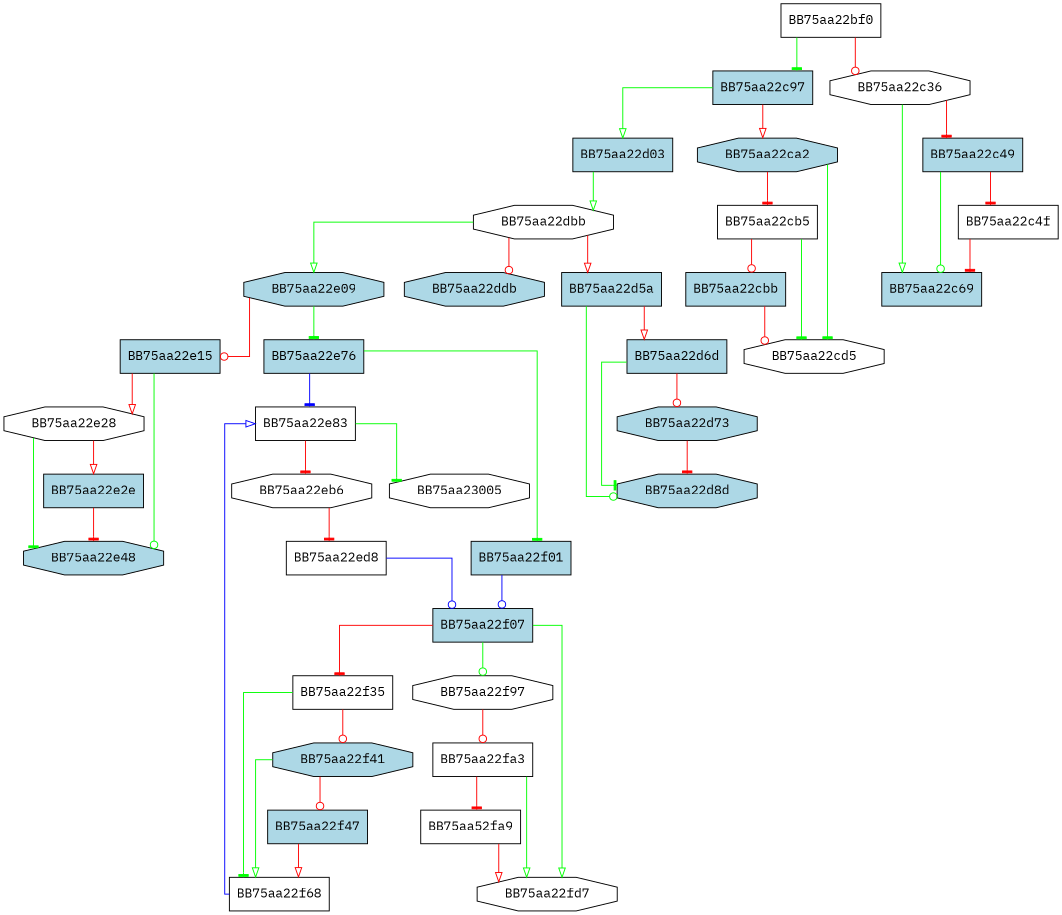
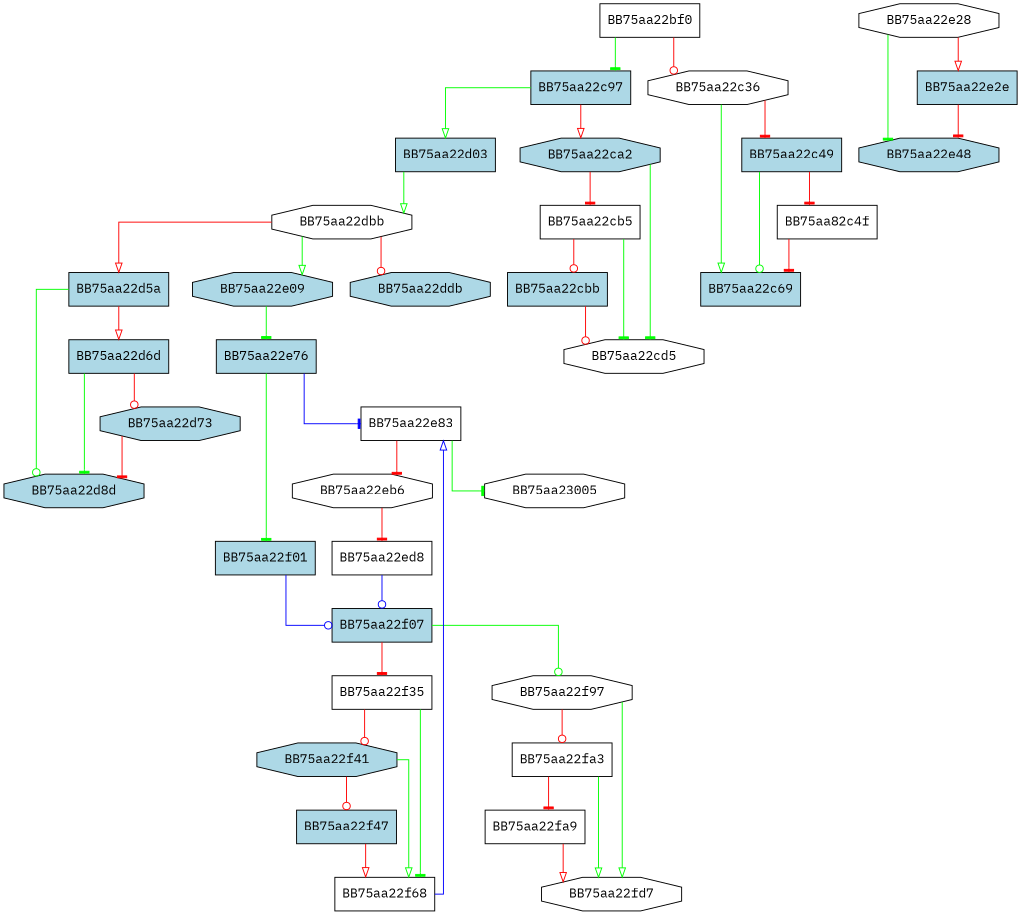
node "BB75aa22c4f": label "BB75aa22c4f" -> "BB75aa82c4f"
node "BB75aa22e15": removed
edge "BB75aa22f07" -> "BB75aa22fd7": now "BB75aa22f97" -> "BB75aa22fd7"
node "BB75aa52fa9": label "BB75aa52fa9" -> "BB75aa22fa9"
